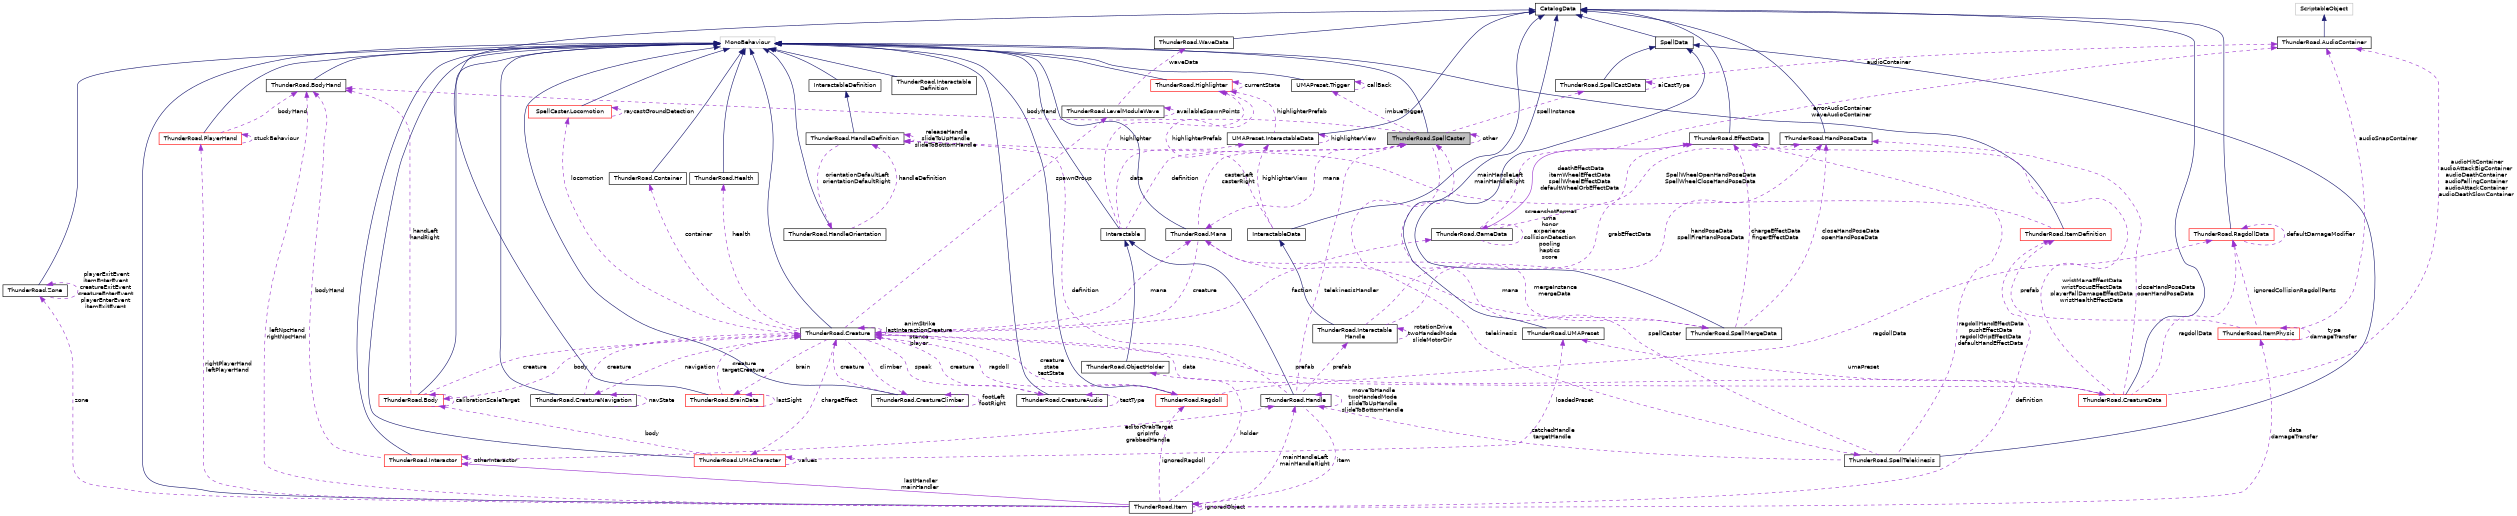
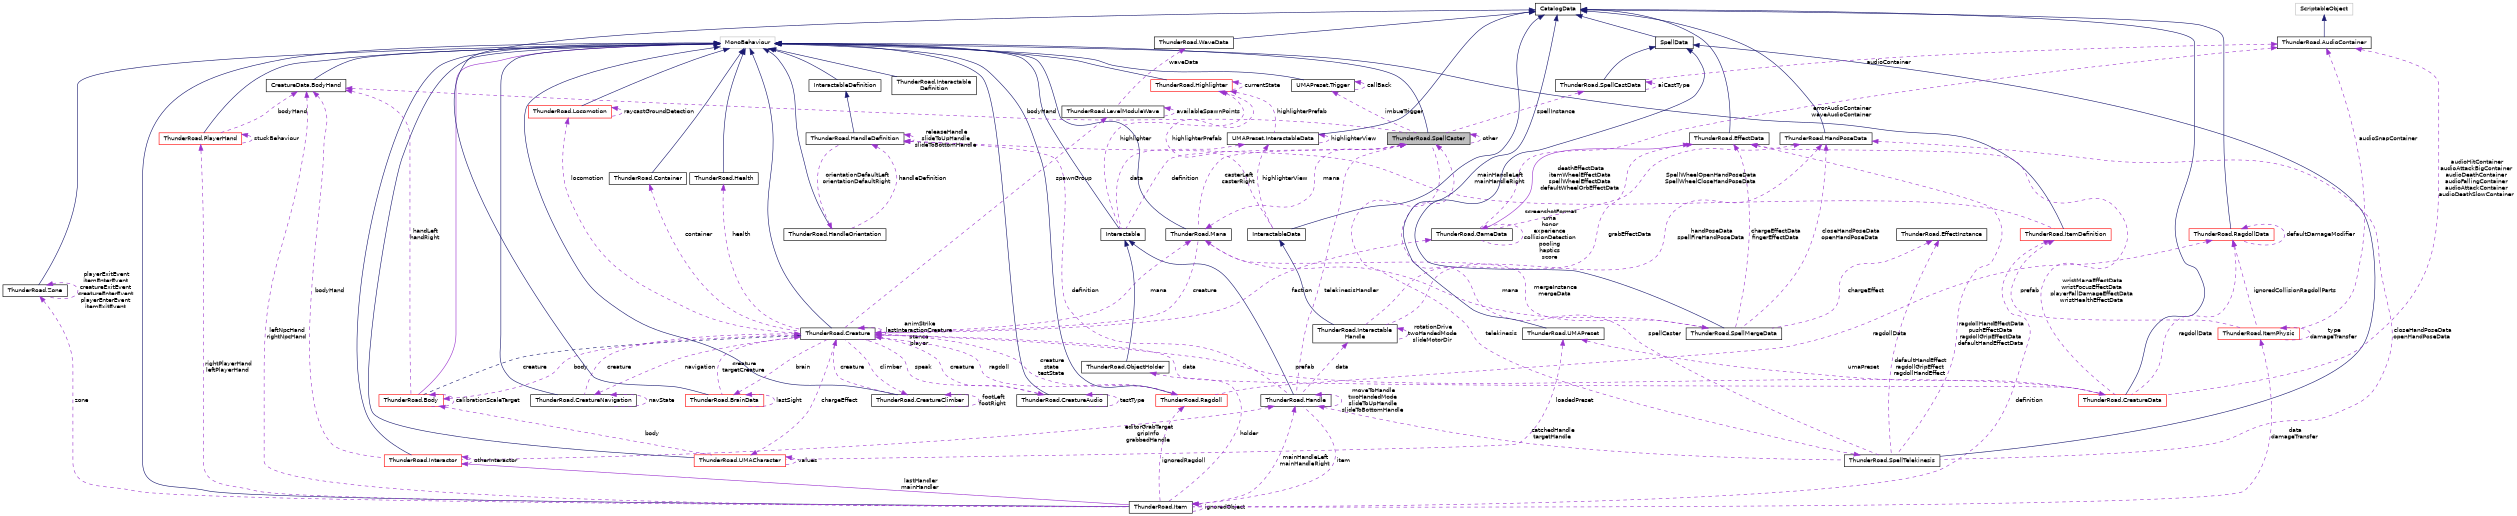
node "ThunderRoad.BodyHand": label "ThunderRoad.BodyHand" -> "CreatureData.BodyHand"
node "SpellCaster.Locomotion": label "SpellCaster.Locomotion" -> "ThunderRoad.Locomotion"
edge "ThunderRoad.Body" -> "MonoBehaviour": color midnightblue -> darkorchid3
edge "ThunderRoad.CreatureData" -> "ThunderRoad.HandPoseData": now "ThunderRoad.SpellTelekinesis" -> "ThunderRoad.HandPoseData"
node "ThunderRoad.EffectInstance": added
edge "ThunderRoad.Body" -> "ThunderRoad.Creature": color darkorchid3 -> midnightblue
edge "ThunderRoad.Handle" -> "ThunderRoad.Interactable Handle": label " prefab" -> " data"
